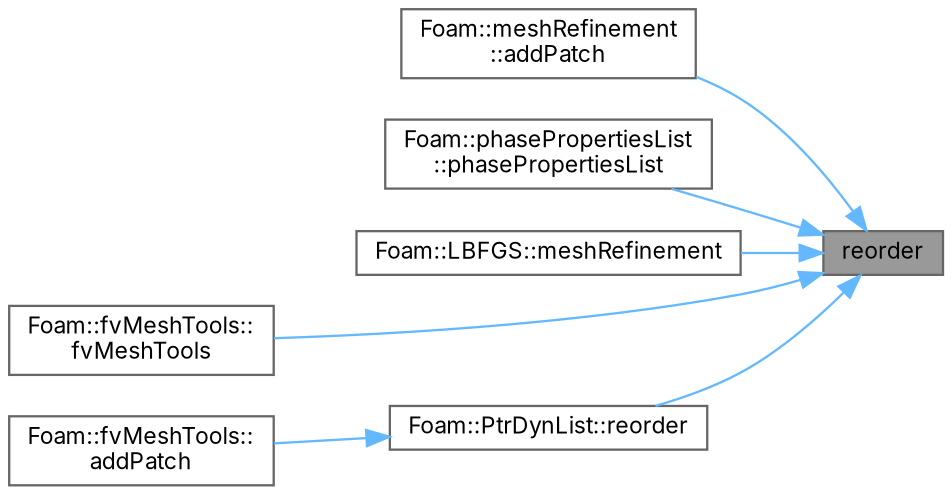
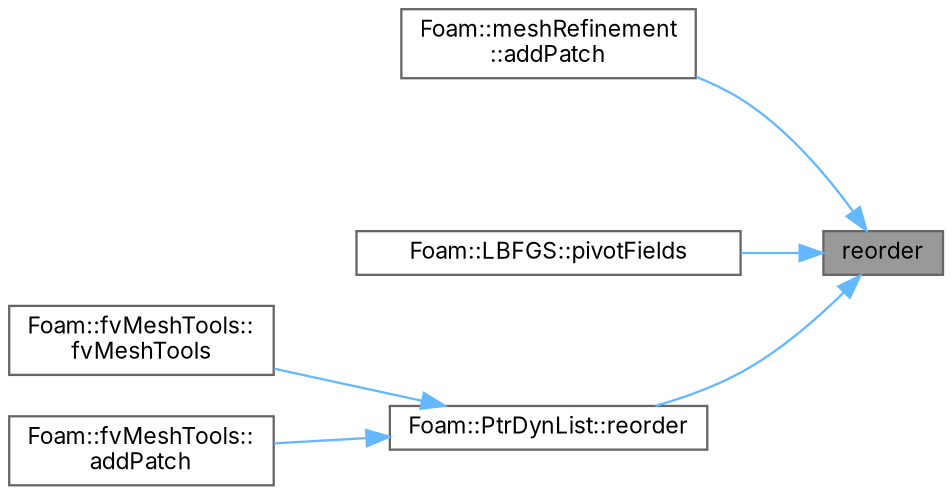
node "Foam::phasePropertiesList ::phasePropertiesList": removed
node "Foam::LBFGS::meshRefinement": label "Foam::LBFGS::meshRefinement" -> "Foam::LBFGS::pivotFields"
edge "Foam::fvMeshTools:: fvMeshTools" -> "reorder": now "Foam::fvMeshTools:: fvMeshTools" -> "Foam::PtrDynList::reorder"
